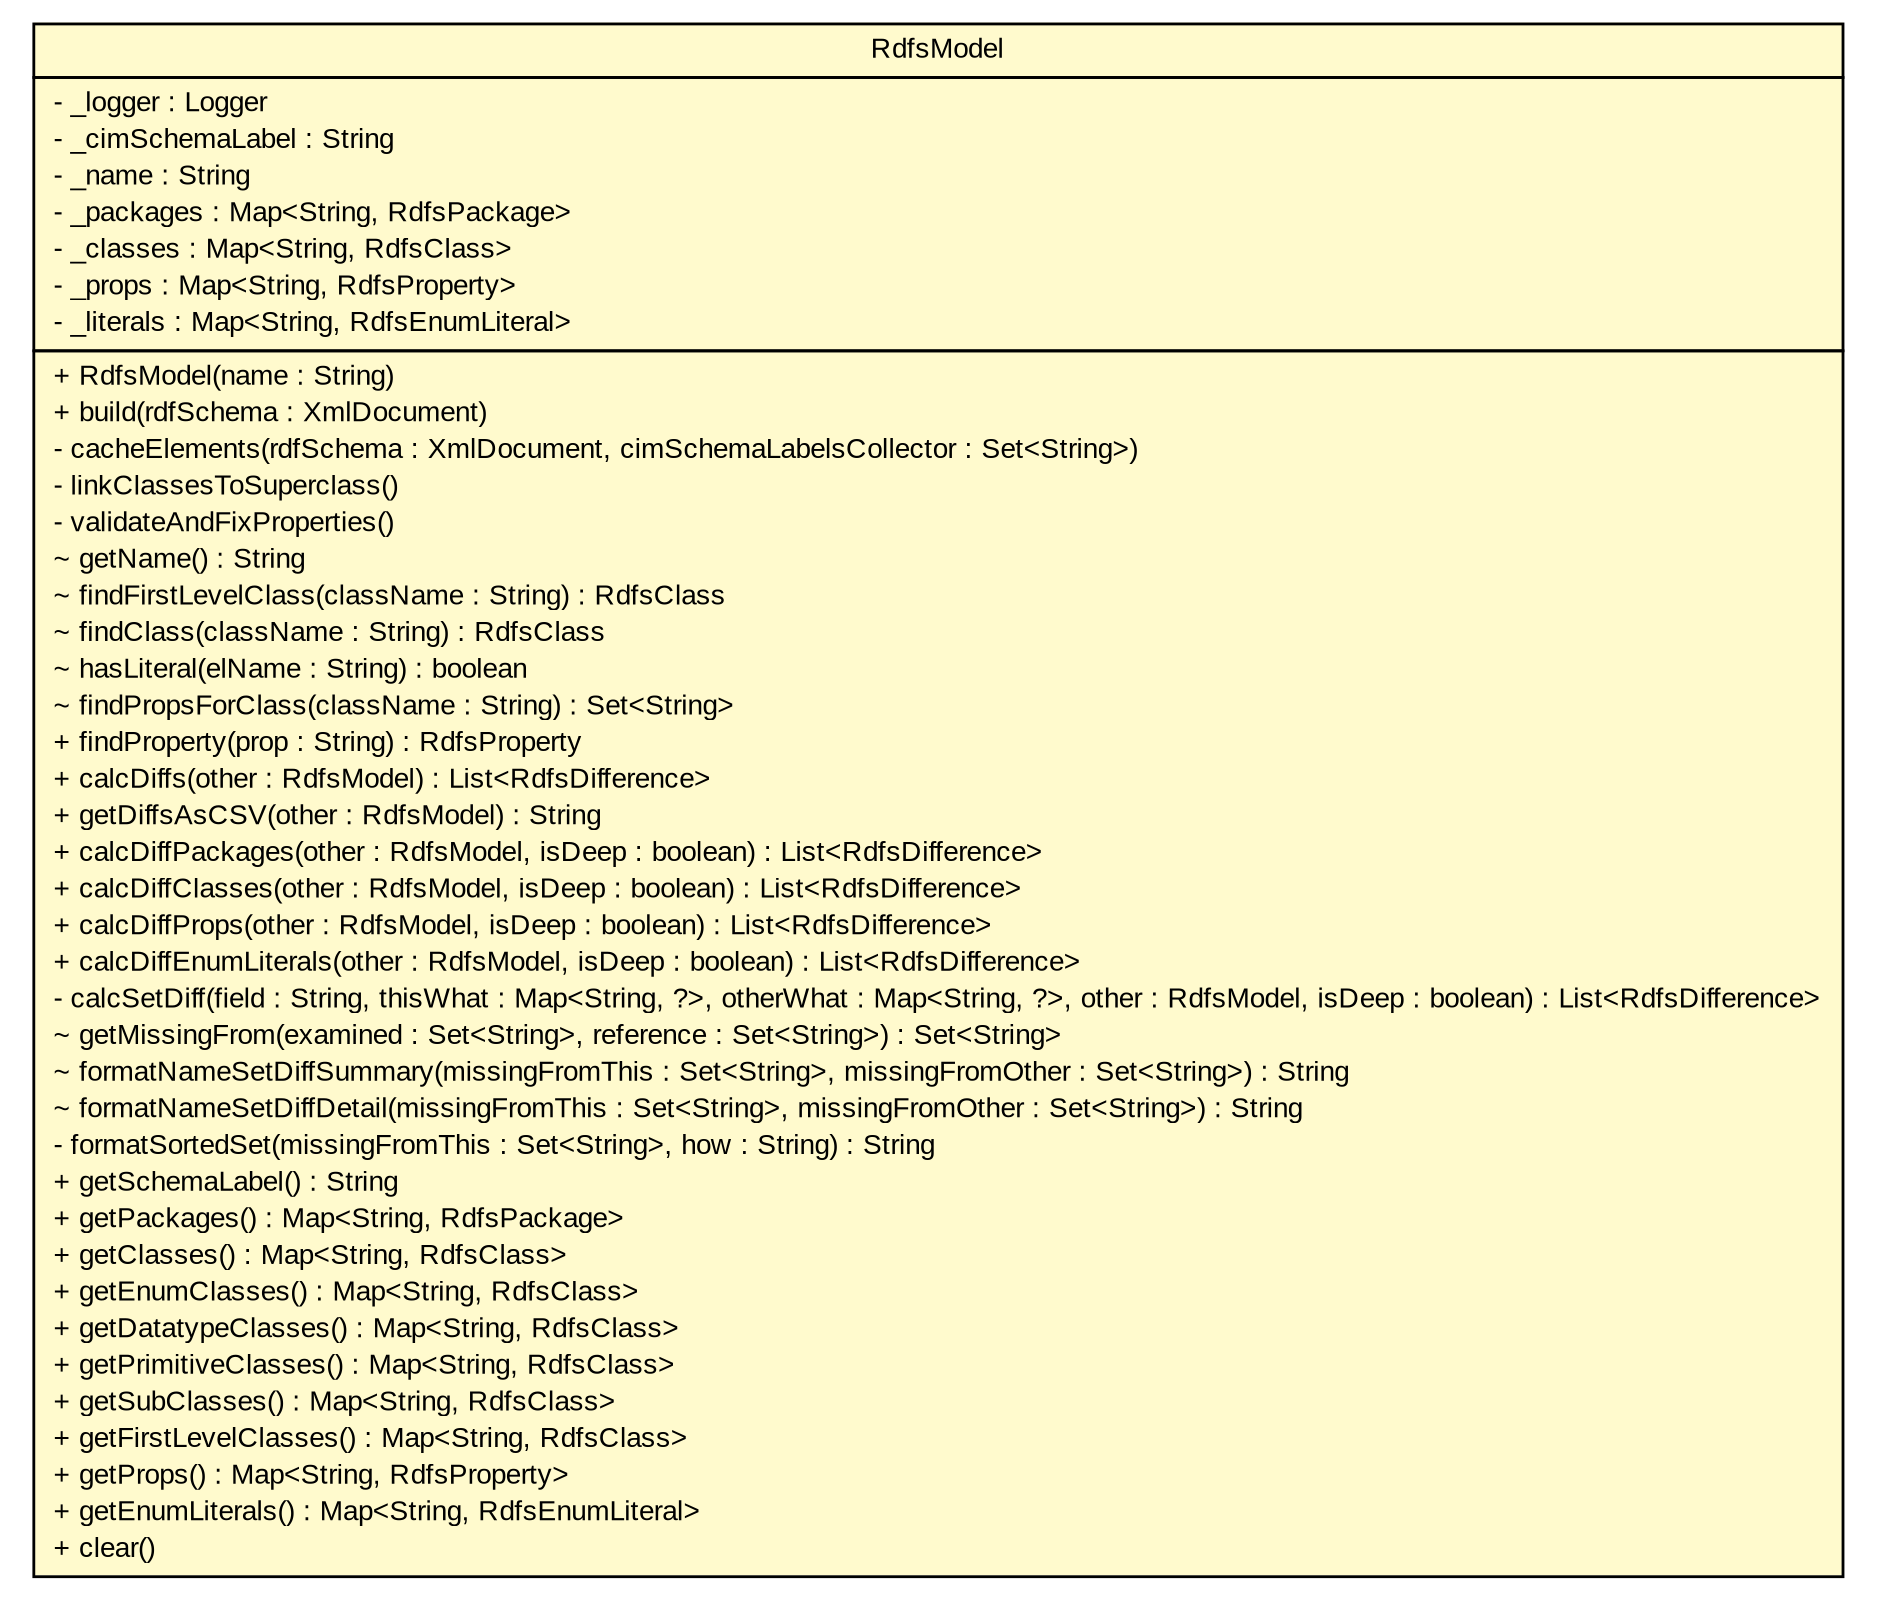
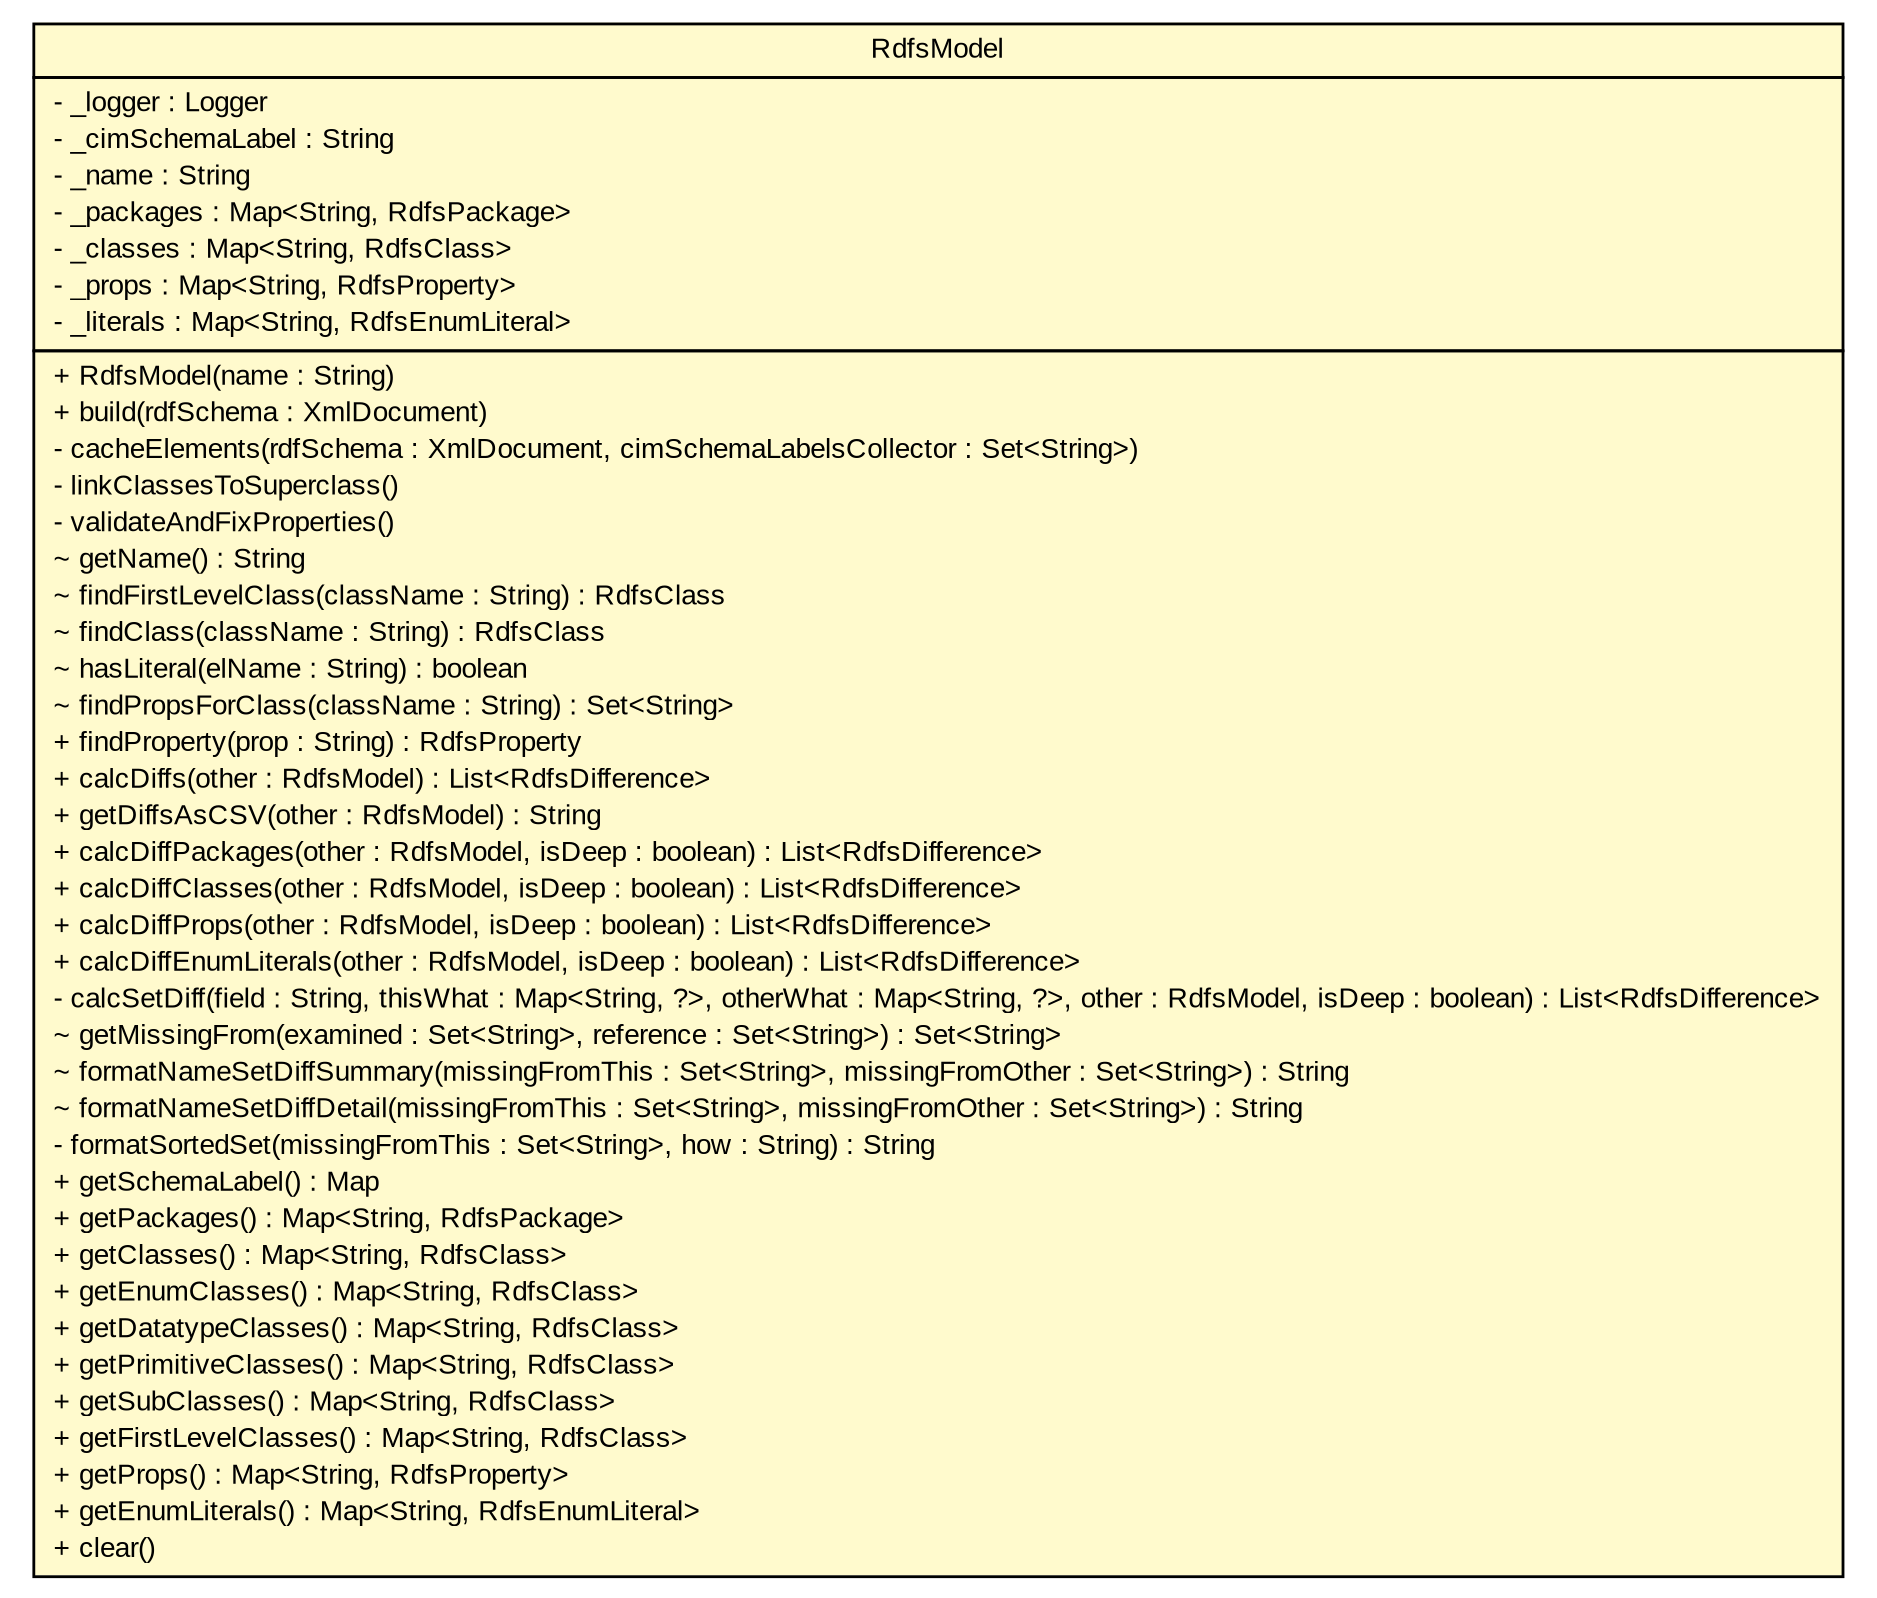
node "RdfsModel": text "+ getSchemaLabel() : String" -> "+ getSchemaLabel() : Map"
